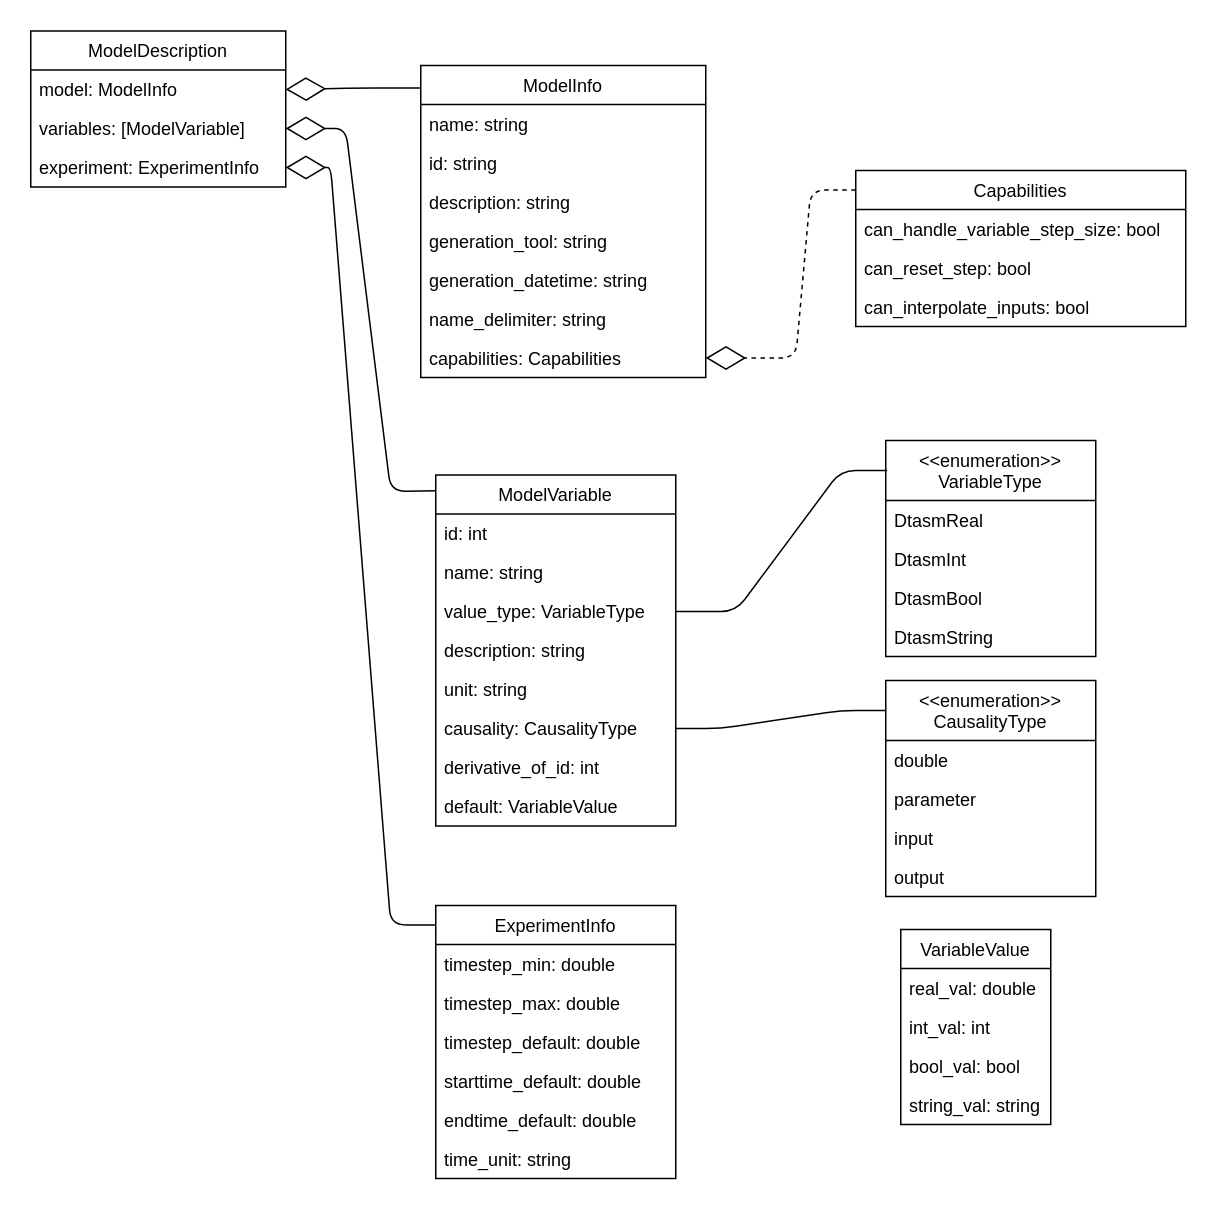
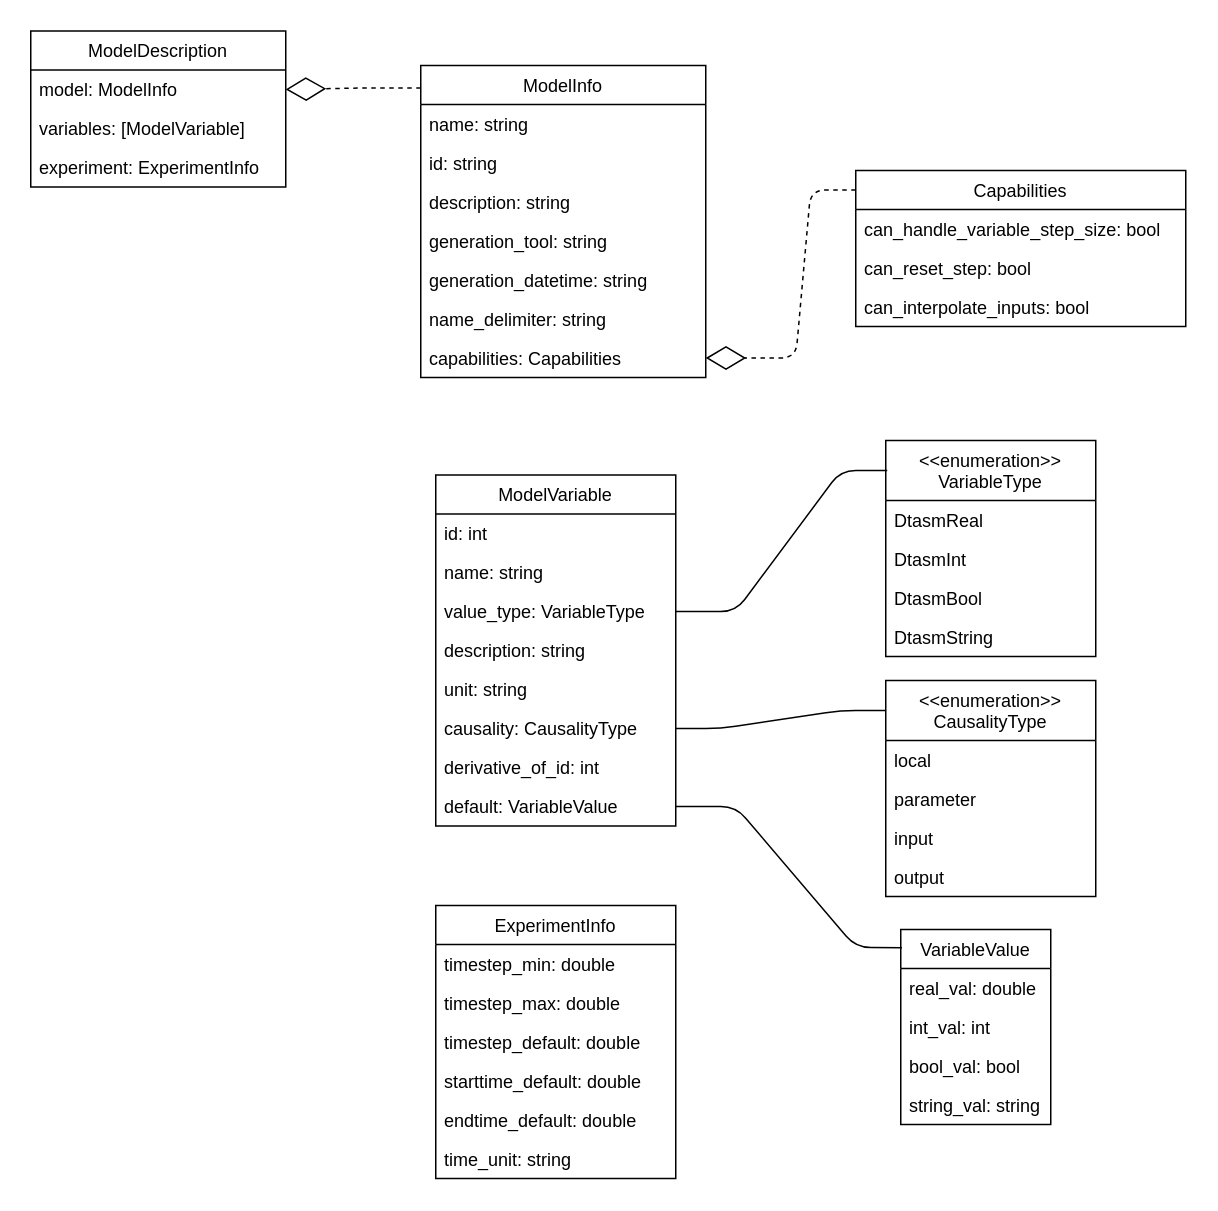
edge "ModelInfo" -> "model: ModelInfo": style solid -> dashed
edge "ModelVariable" -> "variables: [ModelVariable]": removed
edge "ExperimentInfo" -> "experiment: ExperimentInfo": removed
node "double": label "double" -> "local"
edge "default: VariableValue" -- "VariableValue": added
